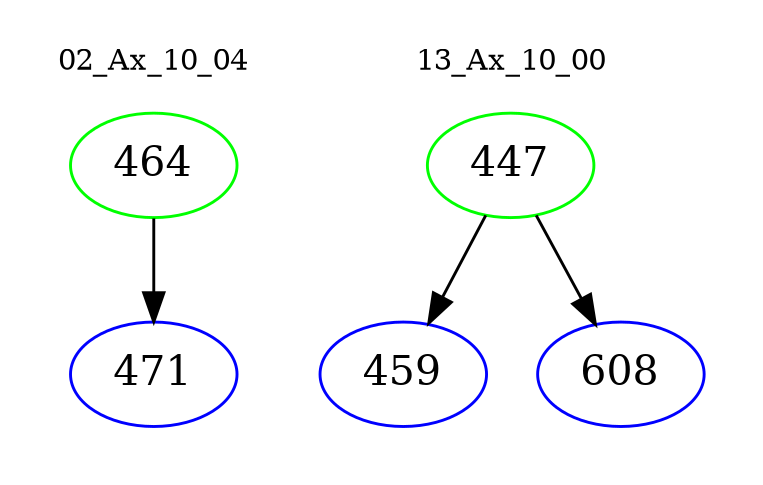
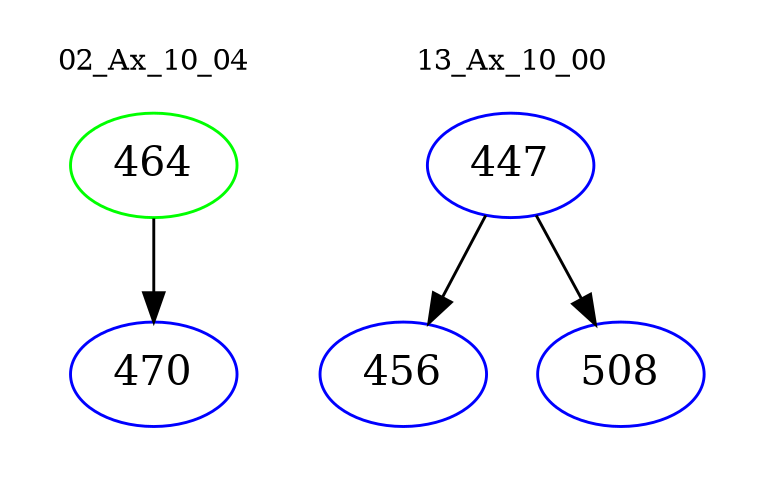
node "447": color green -> blue
node "471": label "471" -> "470"
node "459": label "459" -> "456"
node "608": label "608" -> "508"
